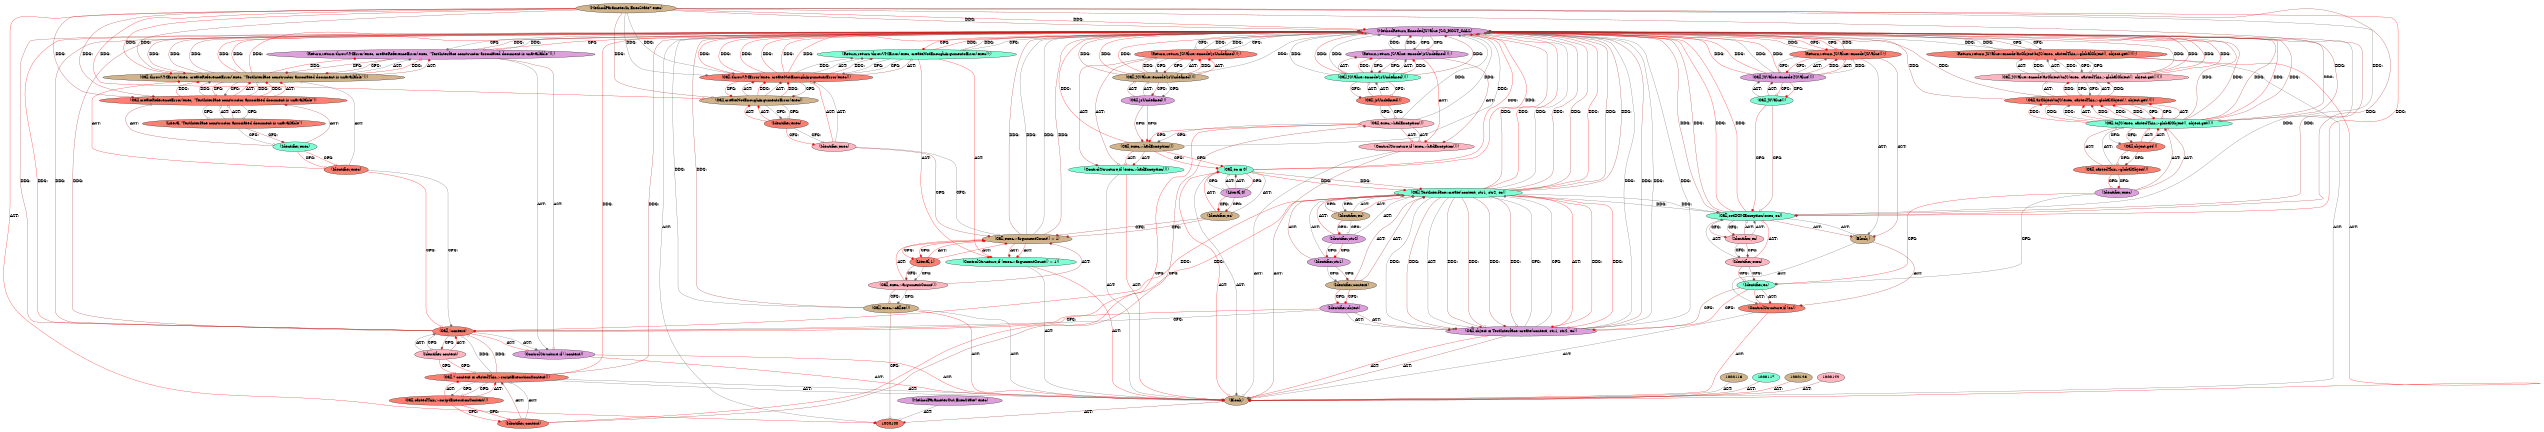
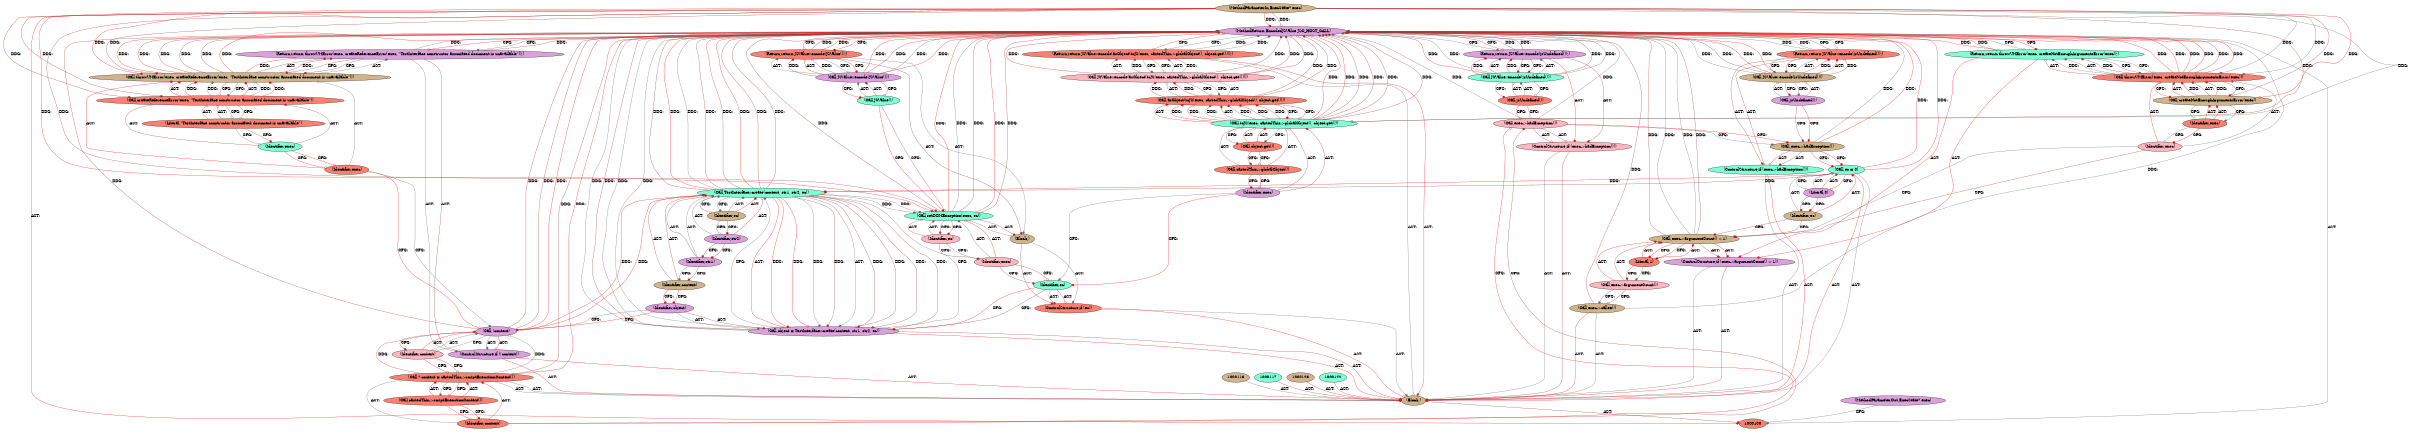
node "(ControlStructure,if (exec->argumentCount() < 1))": fillcolor aquamarine -> plum
node "(Call,!context)": fillcolor salmon -> plum
edge "(Call,exec->callee())" -> "1000100": removed, label "CFG:"
node "1000142": fillcolor lightpink -> aquamarine
edge "(MethodParameterOut,ExecState* exec)" -> "1000100": label "AST: " -> "CFG: "
